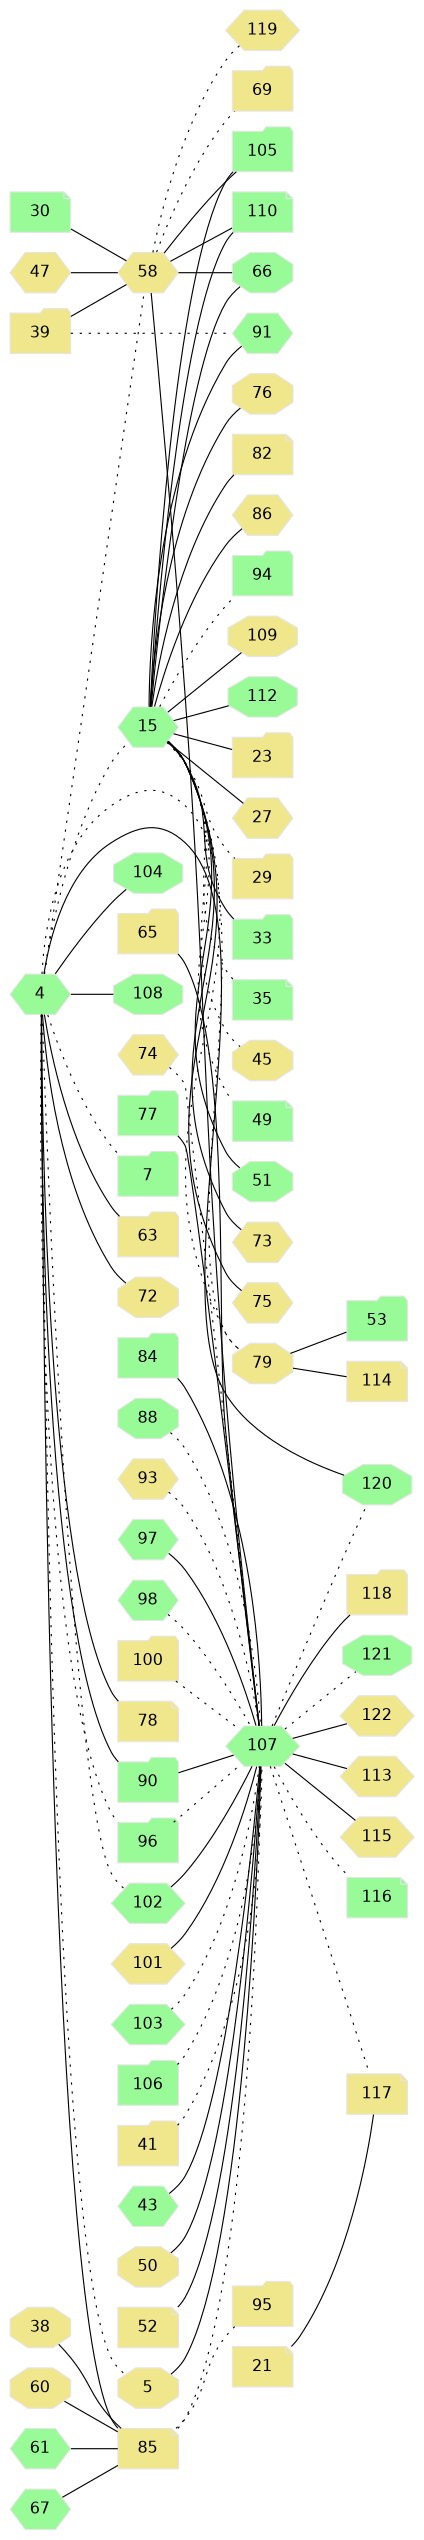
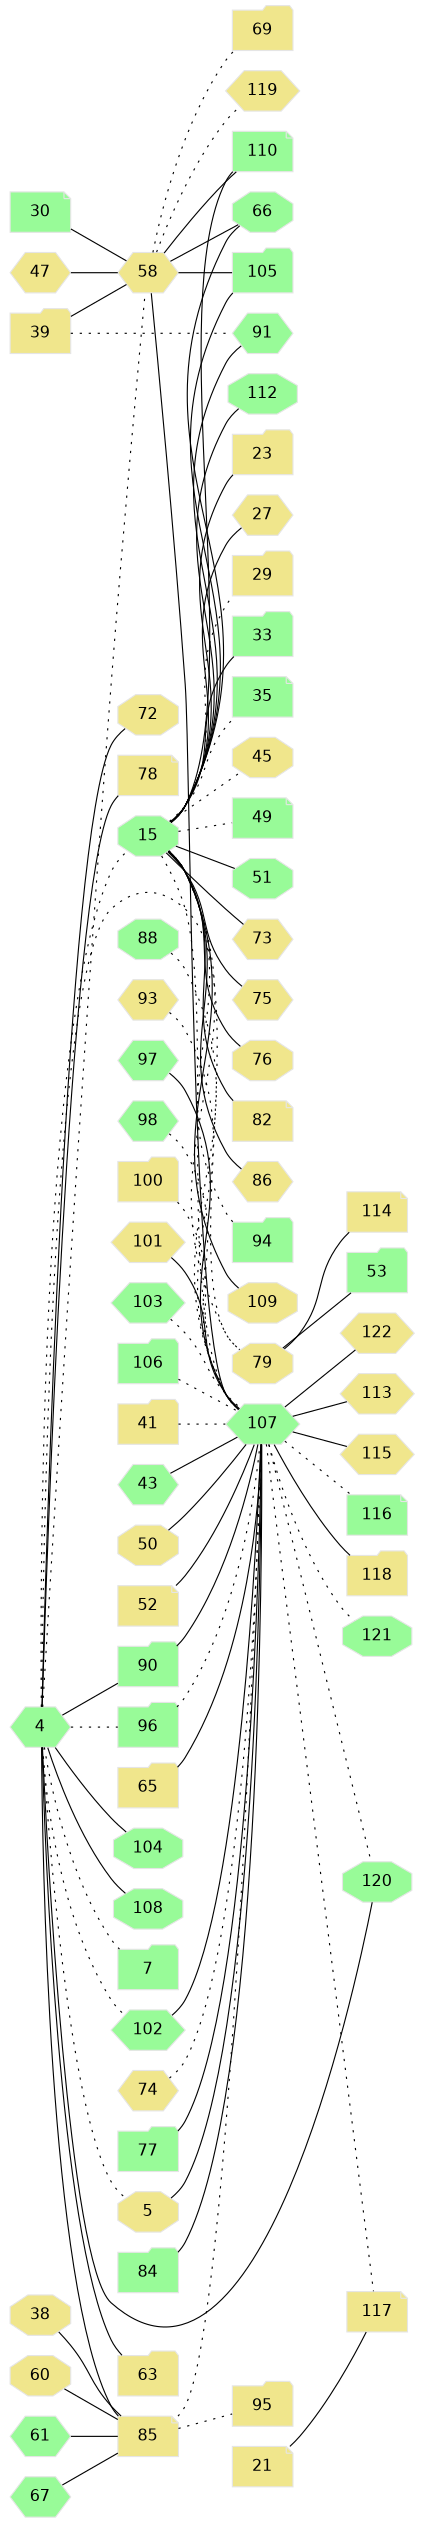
node "15": shape hexagon -> octagon
edge "15" -- "107": added
